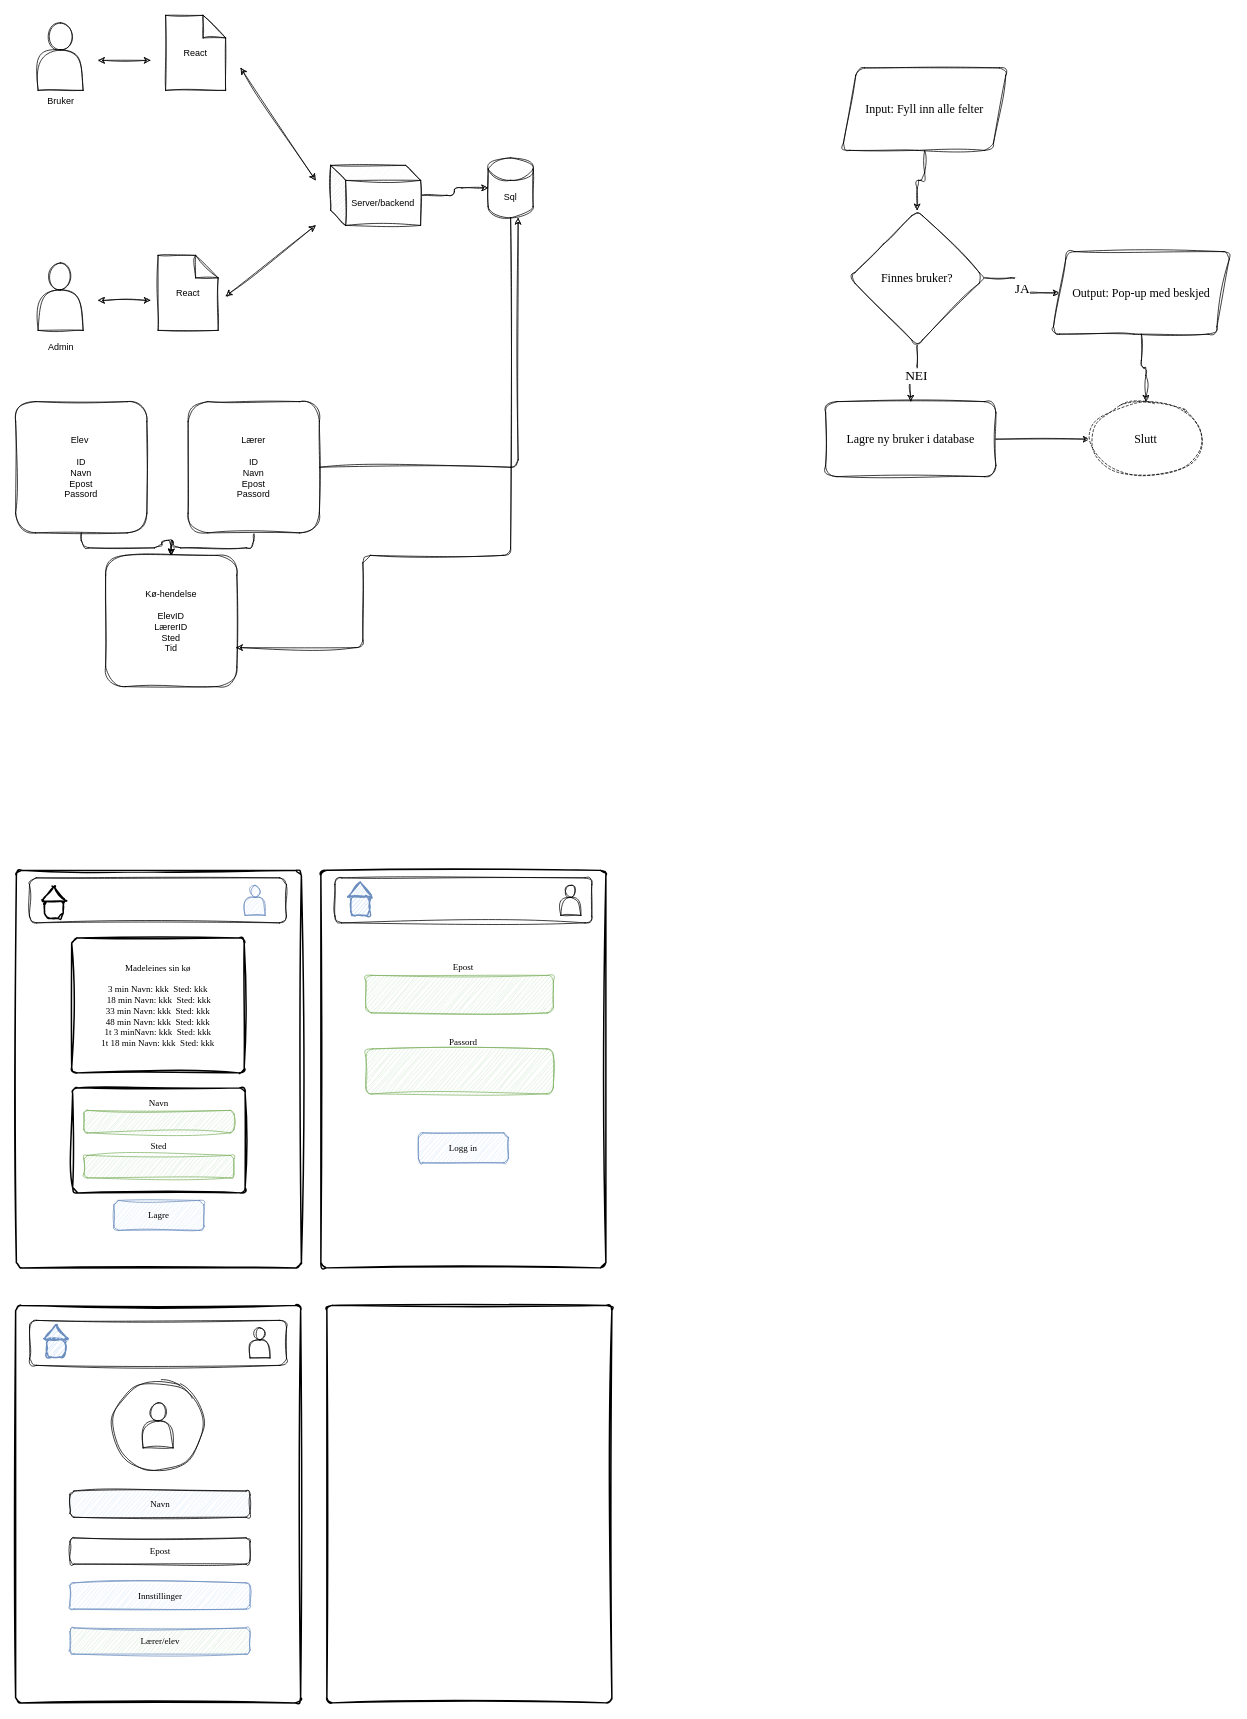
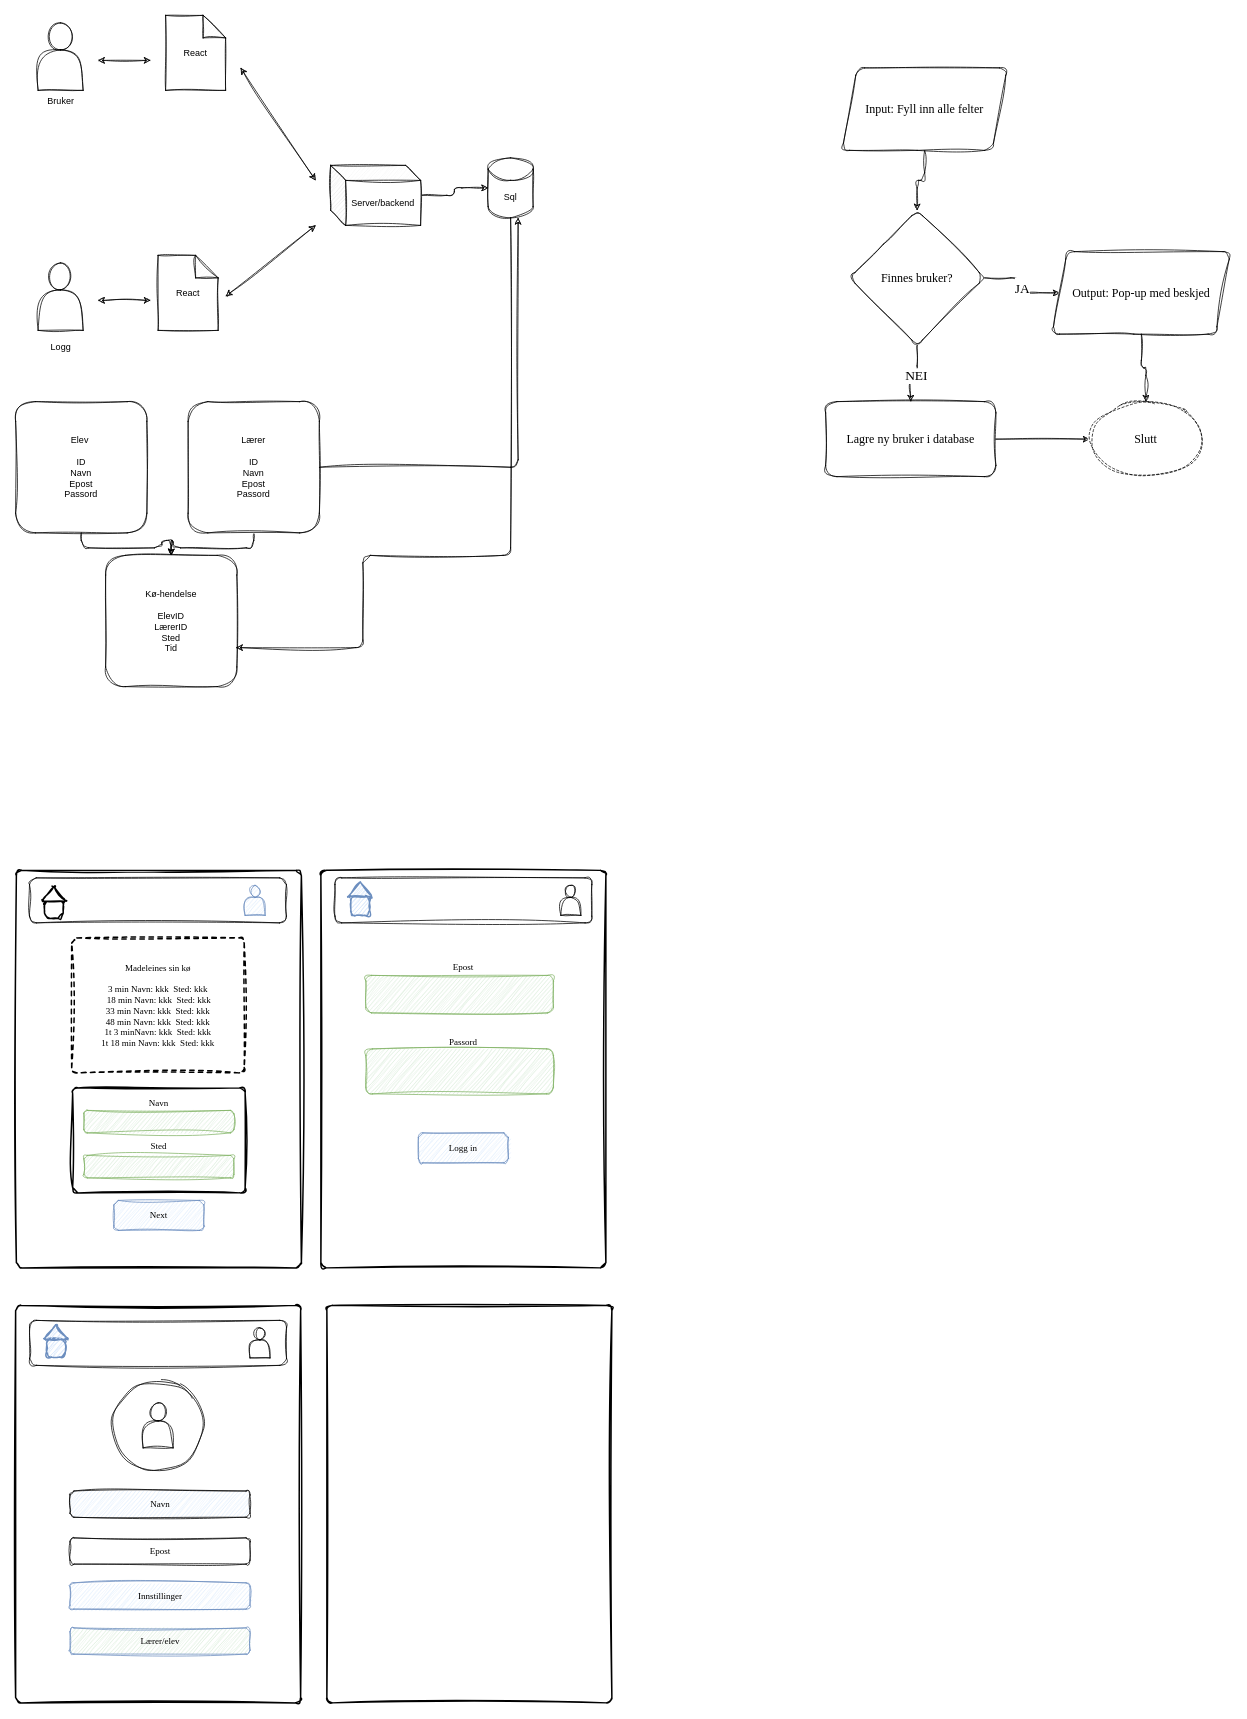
node "Admin": label "Admin" -> "Logg"
node "Madeleines sin kø 3 min Navn: kkk Sted: kkk 18 min Navn: kkk Sted: kkk 33 min Navn: kkk Sted: kkk 48 min Navn: kkk Sted: kkk 1t 3 minNavn: kkk Sted: kkk 1t 18 min Navn: kkk Sted: kkk": style solid -> dashed
node "Lagre": label "Lagre" -> "Next"
